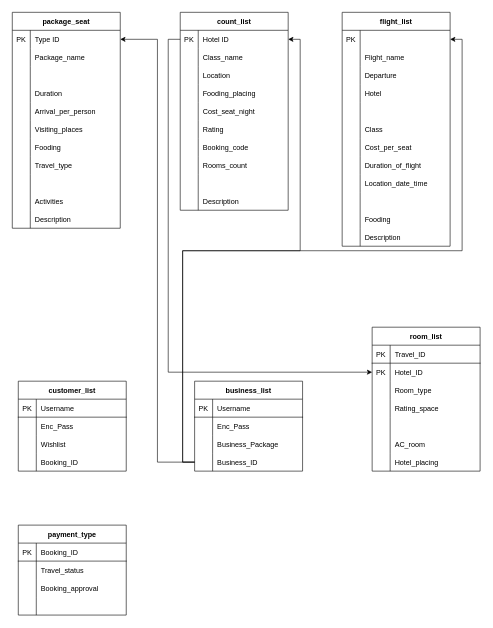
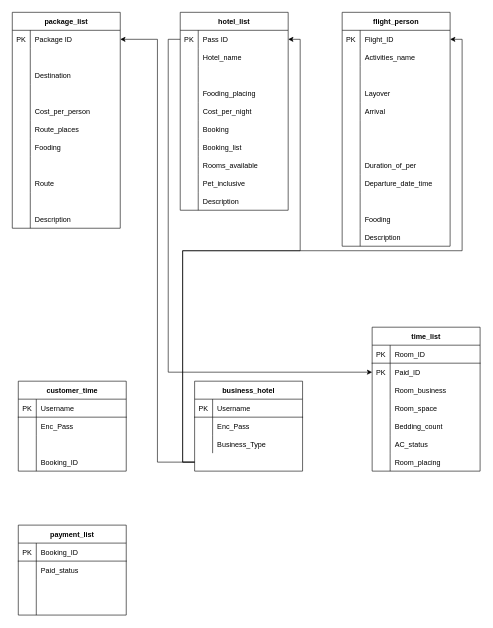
node "package_seat": label "package_seat" -> "package_list"
node "count_list": label "count_list" -> "hotel_list"
node "flight_list": label "flight_list" -> "flight_person"
node "Flight_ID": added
node "Type ID": label "Type ID" -> "Package ID"
node "Hotel ID": label "Hotel ID" -> "Pass ID"
node "Package_name": removed
node "Class_name": label "Class_name" -> "Hotel_name"
node "Flight_name": label "Flight_name" -> "Activities_name"
node "Destination": added
node "Location": removed
node "Departure": removed
node "Duration": removed
node "Hotel": label "Hotel" -> "Layover"
node "Arrival": added
node "Arrival_per_person": label "Arrival_per_person" -> "Cost_per_person"
node "Cost_seat_night": label "Cost_seat_night" -> "Cost_per_night"
node "Class": removed
node "Visiting_places": label "Visiting_places" -> "Route_places"
node "Rating": label "Rating" -> "Booking"
node "Cost_per_seat": removed
node "Booking_code": label "Booking_code" -> "Booking_list"
node "Travel_type": removed
node "Rooms_count": label "Rooms_count" -> "Rooms_available"
node "Duration_of_flight": label "Duration_of_flight" -> "Duration_of_per"
node "Route": added
node "Pet_inclusive": added
node "Location_date_time": label "Location_date_time" -> "Departure_date_time"
node "Activities": removed
node "room_list": label "room_list" -> "time_list"
node "Travel_ID": label "Travel_ID" -> "Room_ID"
node "Hotel_ID": label "Hotel_ID" -> "Paid_ID"
node "customer_list": label "customer_list" -> "customer_time"
node "business_list": label "business_list" -> "business_hotel"
node "Room_type": label "Room_type" -> "Room_business"
node "Rating_space": label "Rating_space" -> "Room_space"
node "Bedding_count": added
node "Wishlist": removed
node "Business_Package": label "Business_Package" -> "Business_Type"
node "AC_room": label "AC_room" -> "AC_status"
node "Business_ID": removed
node "Hotel_placing": label "Hotel_placing" -> "Room_placing"
node "payment_type": label "payment_type" -> "payment_list"
node "Travel_status": label "Travel_status" -> "Paid_status"
node "Booking_approval": removed
